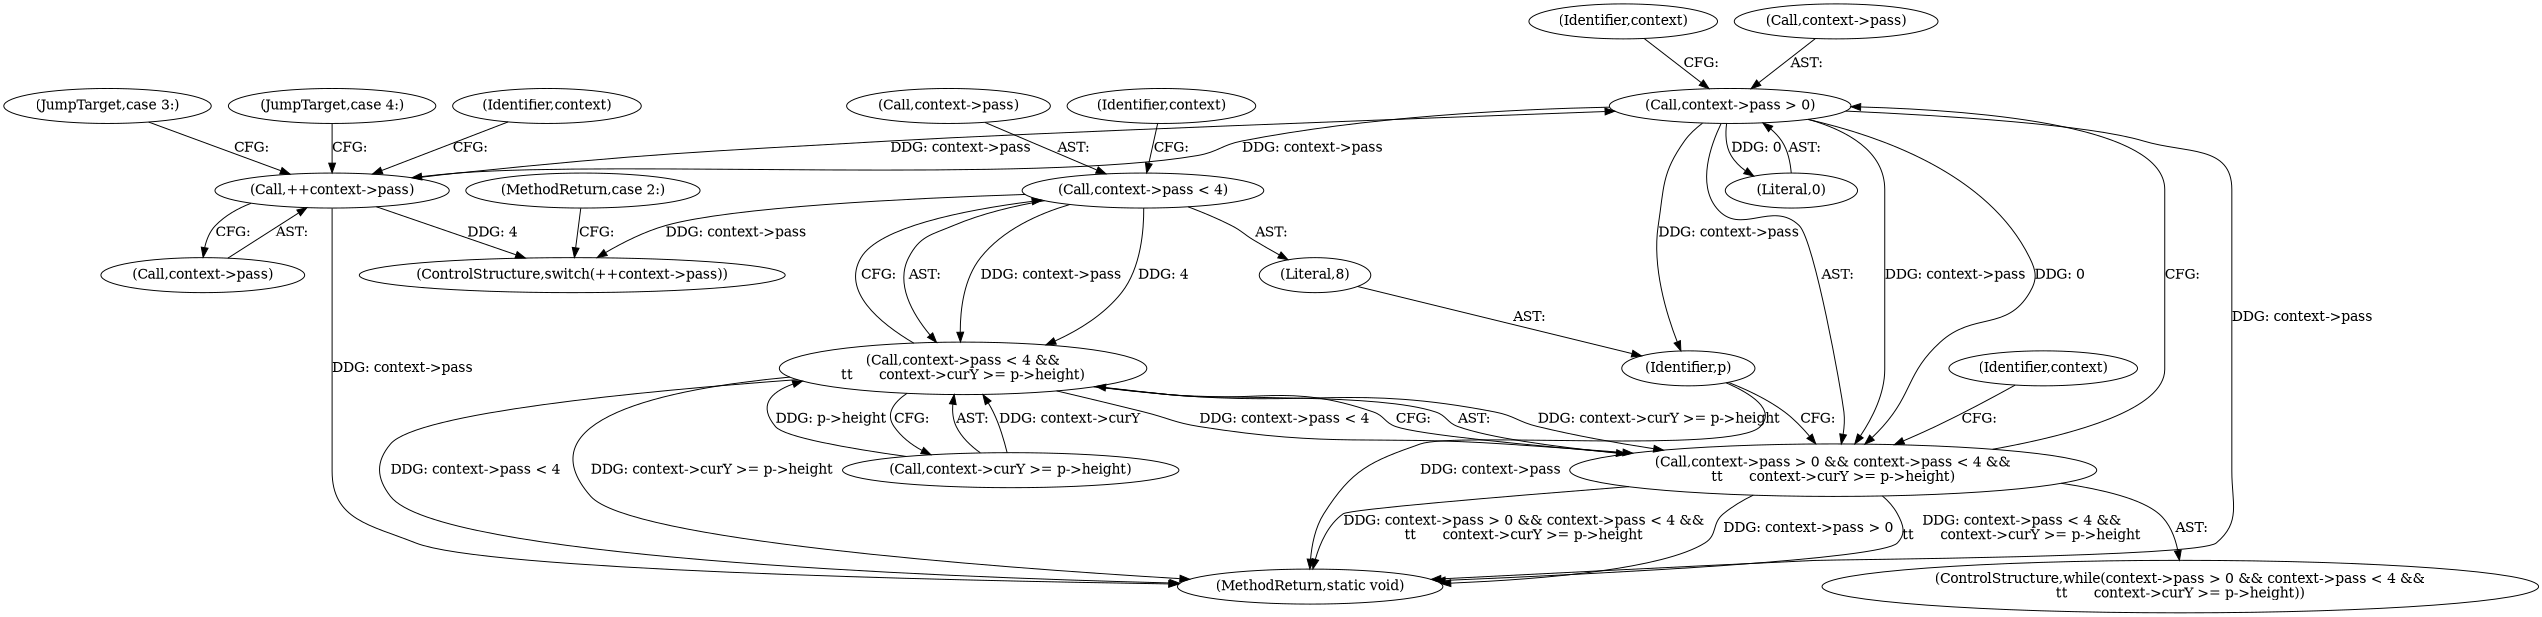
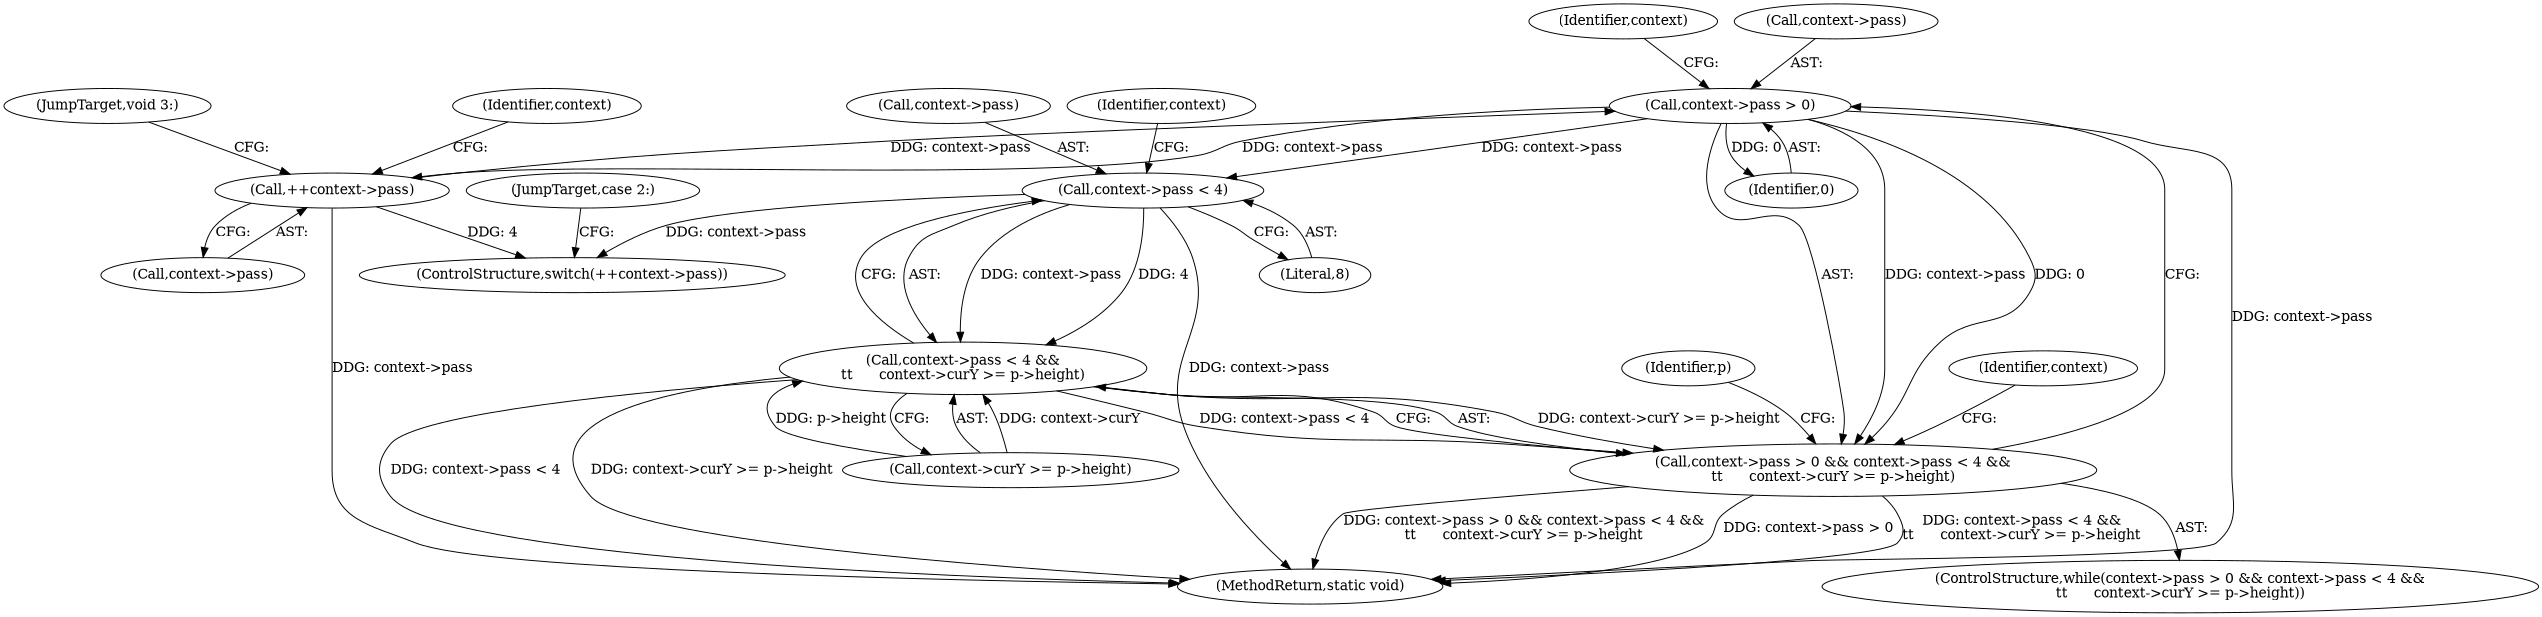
node "(JumpTarget,case 3:)": label "(JumpTarget,case 3:)" -> "(JumpTarget,void 3:)"
node "(JumpTarget,case 4:)": removed
node "(MethodReturn,case 2:)": label "(MethodReturn,case 2:)" -> "(JumpTarget,case 2:)"
node "(Literal,0)": label "(Literal,0)" -> "(Identifier,0)"
edge "(Call,context->pass > 0)" -> "(Identifier,p)": now "(Call,context->pass > 0)" -> "(Call,context->pass < 4)"
edge "(Call,context->pass < 4)" -> "(Literal,8)": label "AST: " -> "CFG: "
edge "(Literal,8)" -> "(Identifier,p)": now "(Literal,8)" -> "(Call,context->pass < 4)"
edge "(Identifier,p)" -> "(MethodReturn,static void)": now "(Call,context->pass < 4)" -> "(MethodReturn,static void)"
